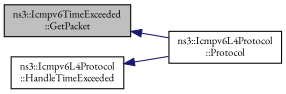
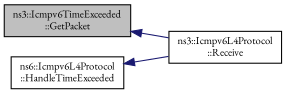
node "ns3::Icmpv6L4Protocol ::Protocol": label "ns3::Icmpv6L4Protocol ::Protocol" -> "ns3::Icmpv6L4Protocol ::Receive"
node "ns3::Icmpv6L4Protocol ::HandleTimeExceeded": label "ns3::Icmpv6L4Protocol ::HandleTimeExceeded" -> "ns6::Icmpv6L4Protocol ::HandleTimeExceeded"
